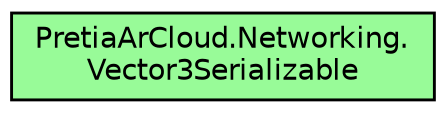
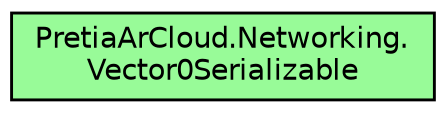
node "PretiaArCloud.Networking. Vector3Serializable": label "PretiaArCloud.Networking. Vector3Serializable" -> "PretiaArCloud.Networking. Vector0Serializable"
